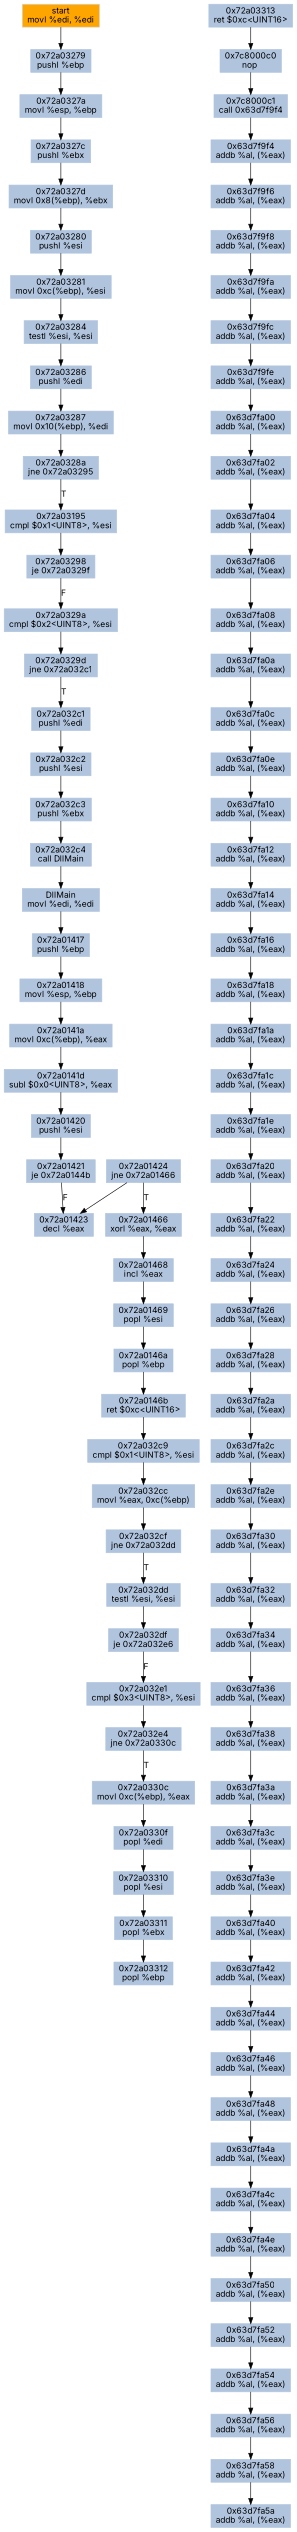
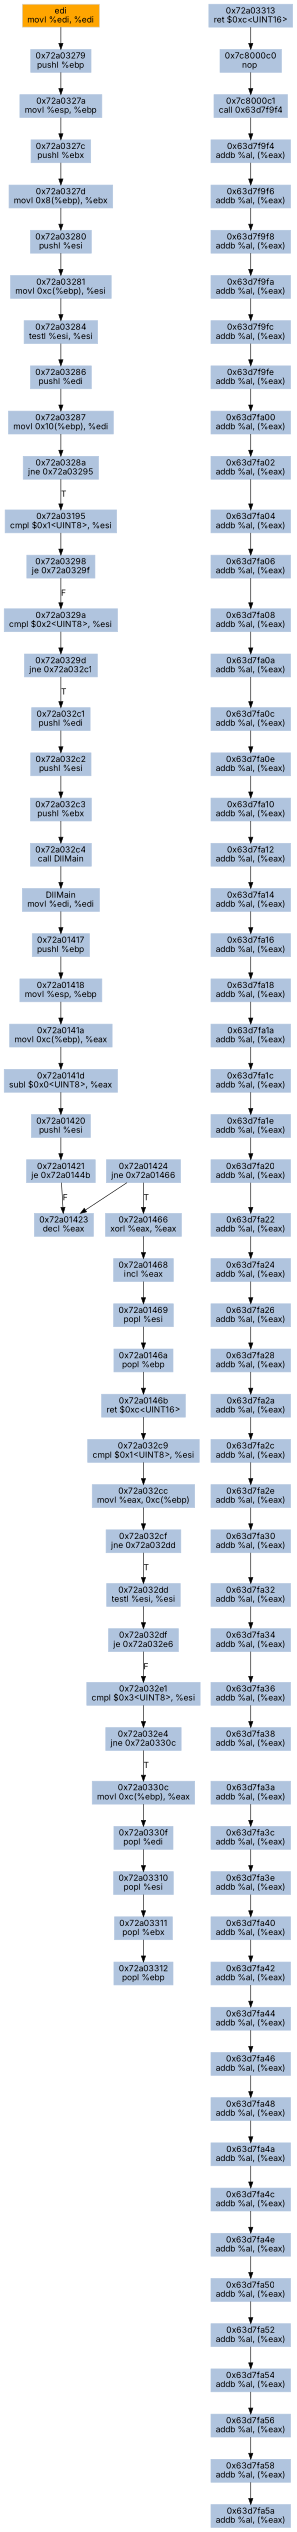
node "start movl %edi, %edi": label "start movl %edi, %edi" -> "edi movl %edi, %edi"
edge "0x63d7fa38 addb %al, (%eax)" -> "0x63d7fa3a addb %al, (%eax)": removed
